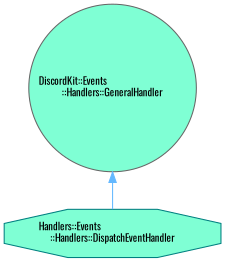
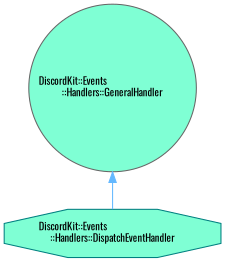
node "Handlers::Events ::Handlers::DispatchEventHandler": label "Handlers::Events ::Handlers::DispatchEventHandler" -> "DiscordKit::Events ::Handlers::DispatchEventHandler"
